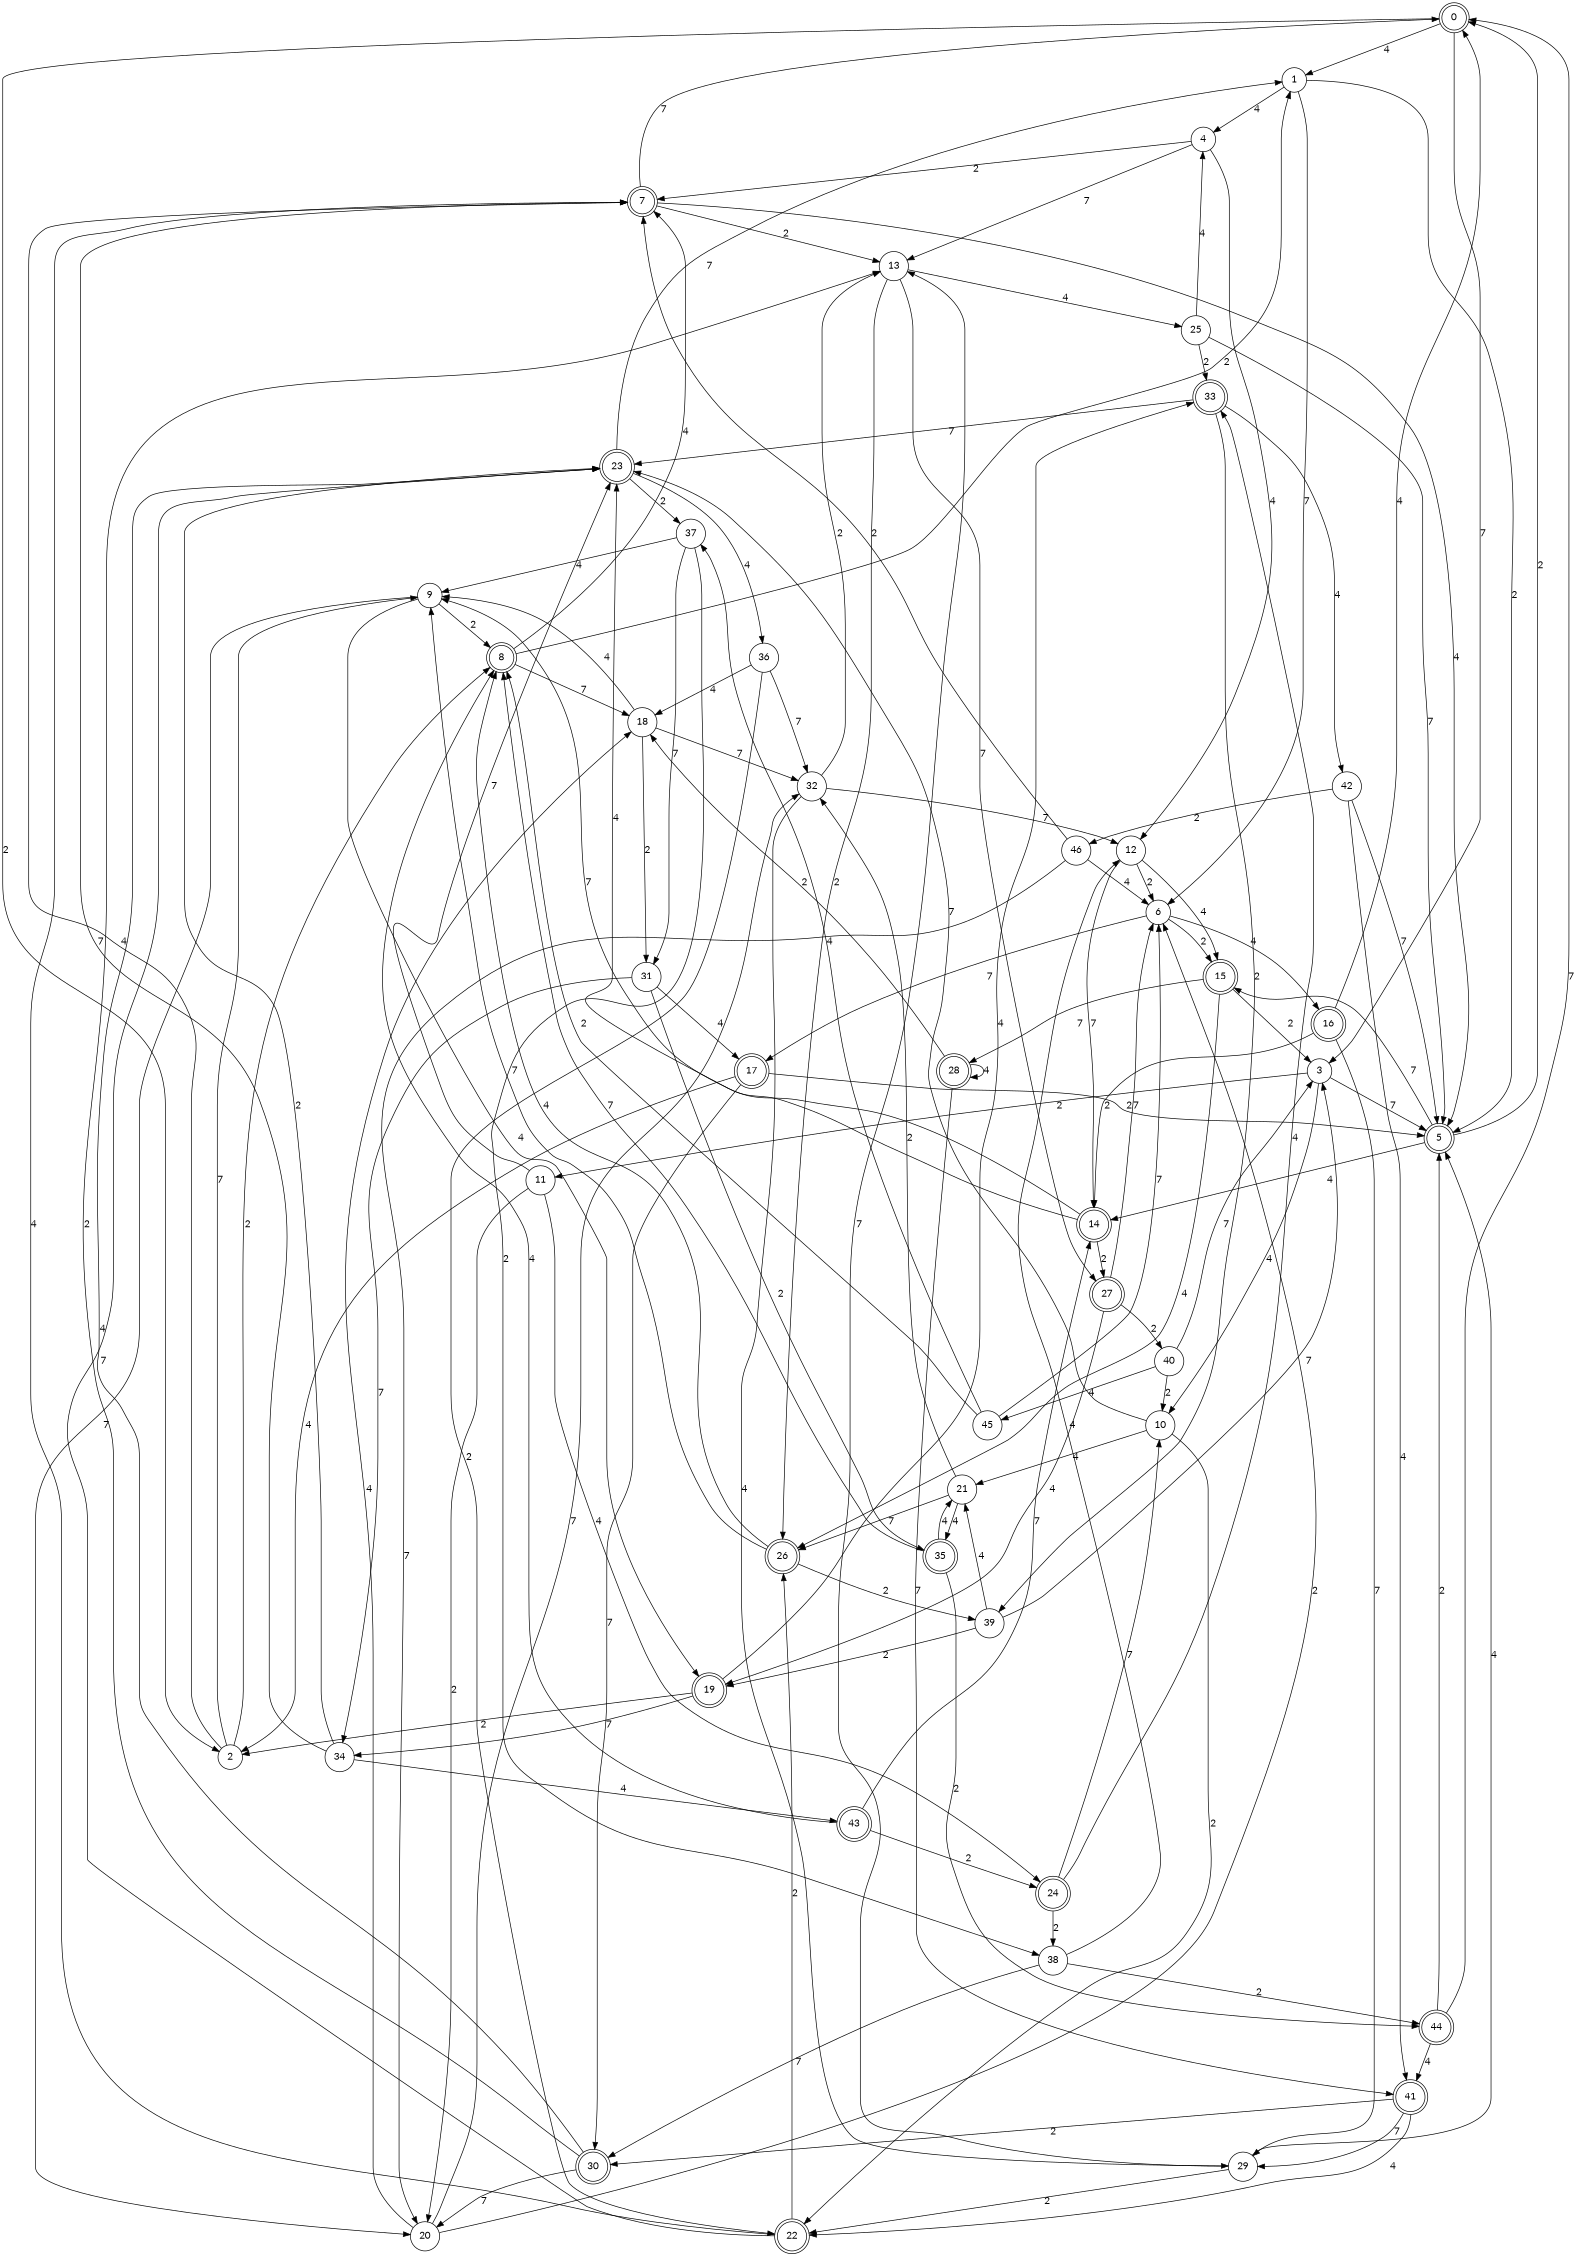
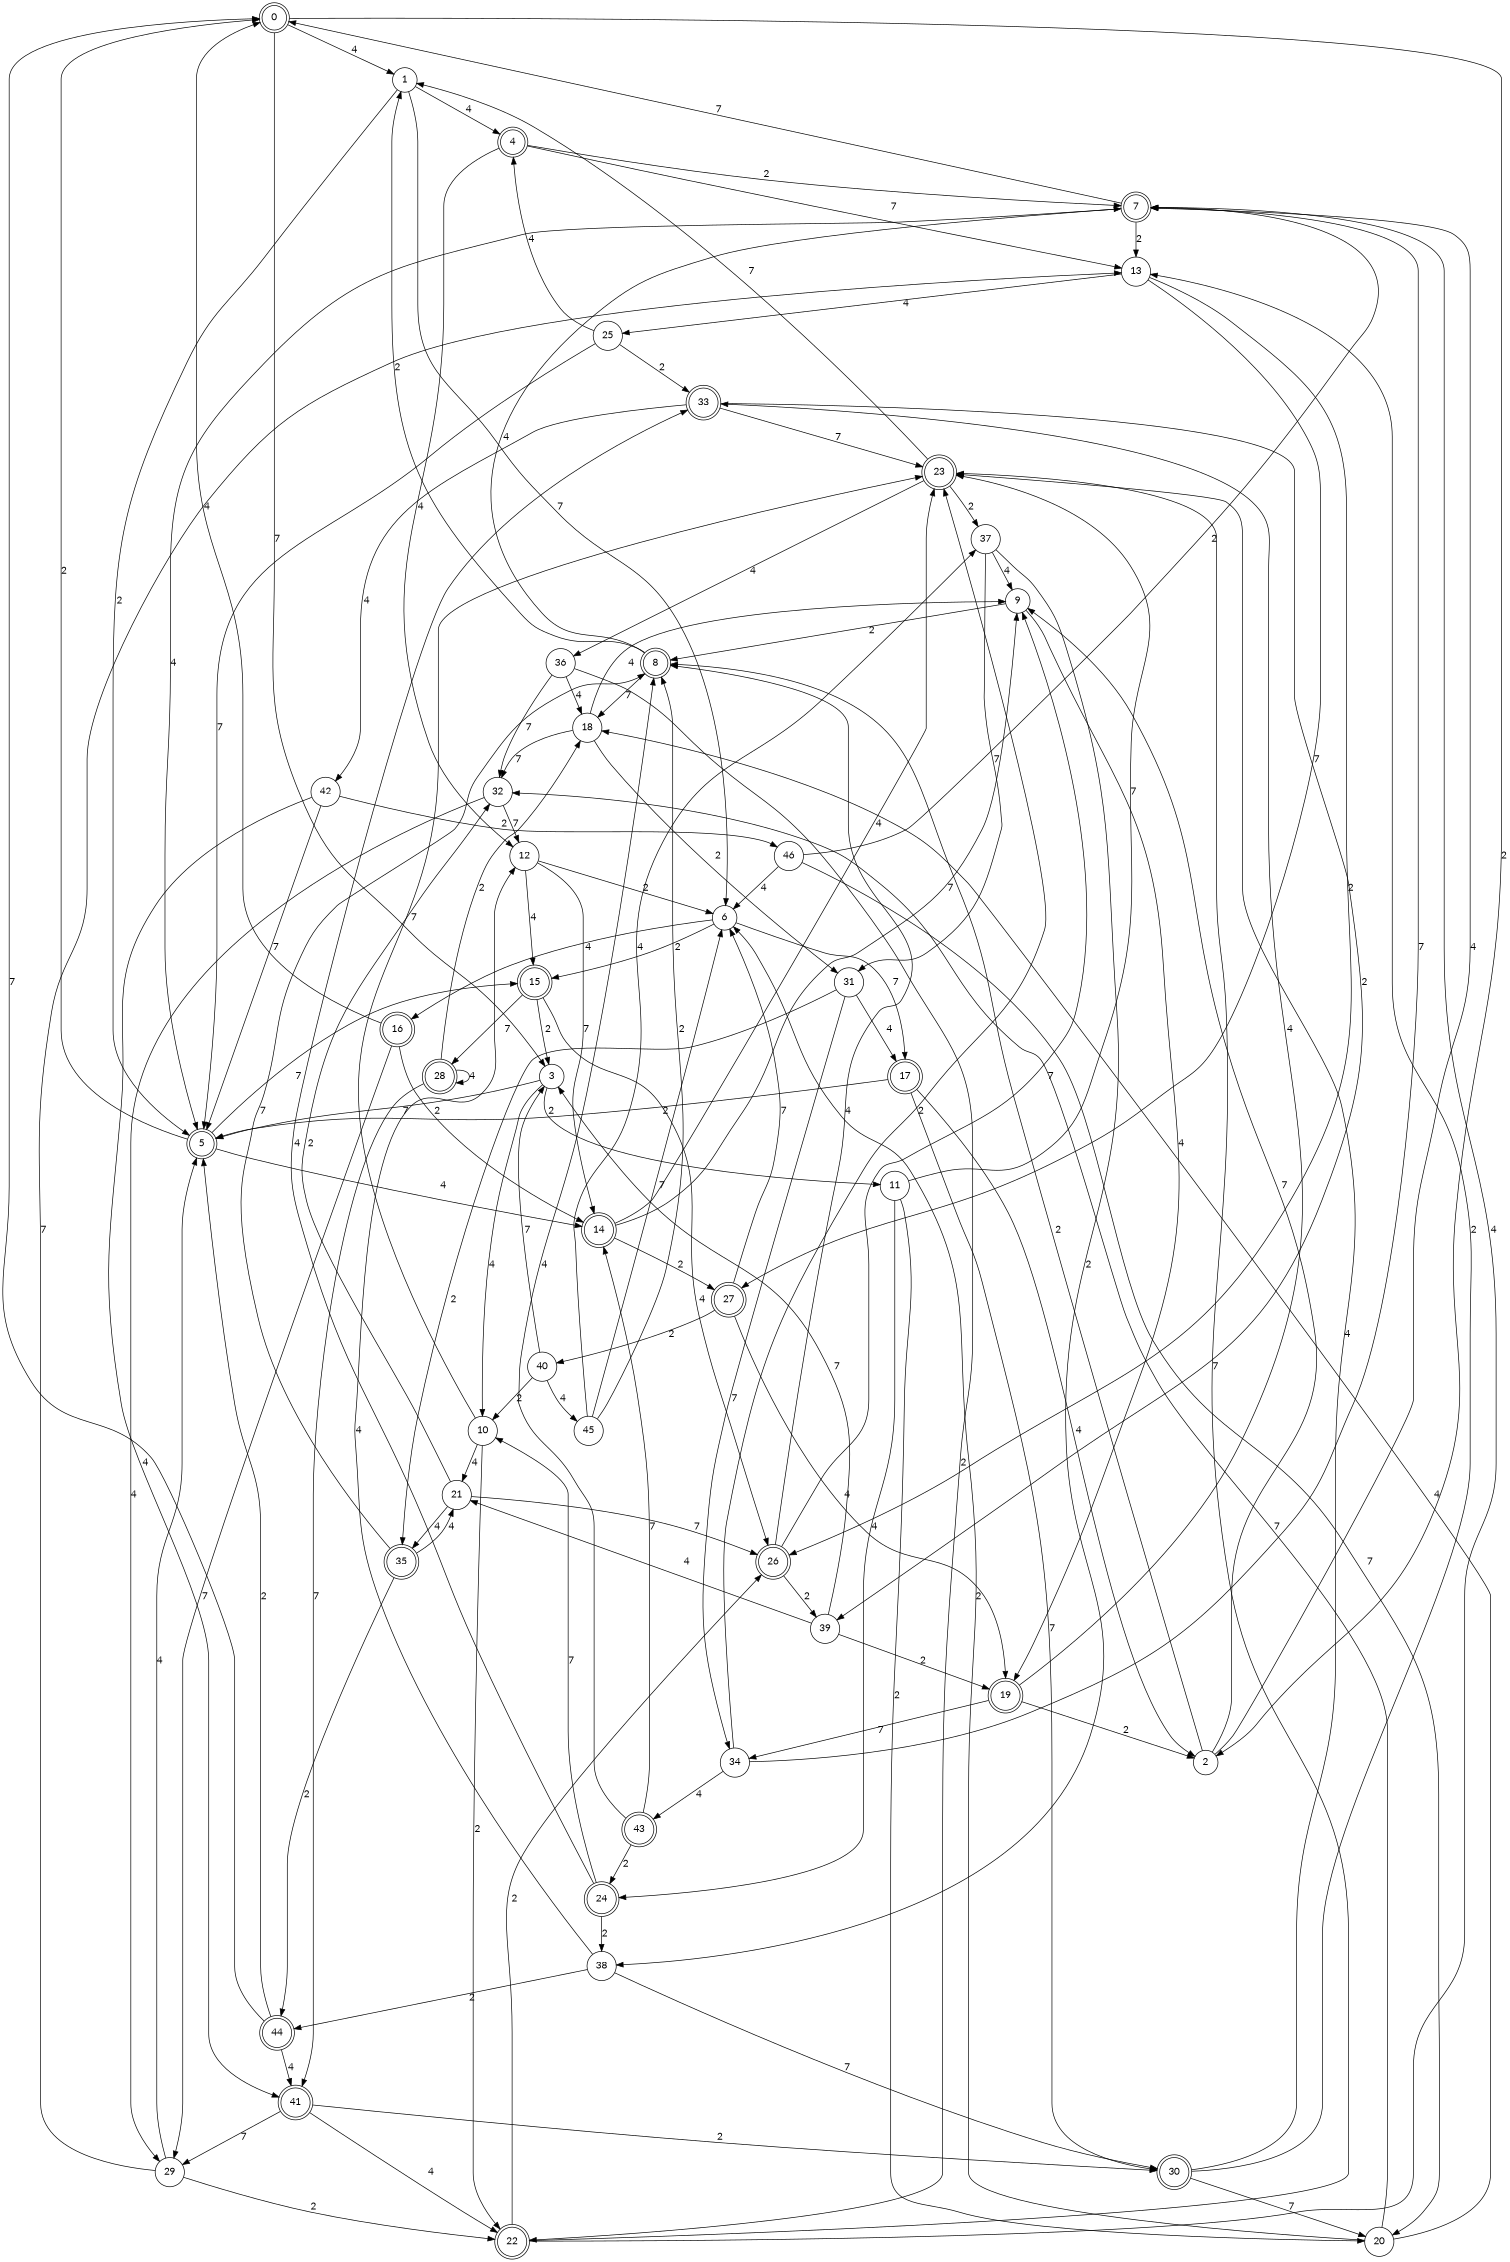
node "4": shape circle -> doublecircle
edge "32" -> "13": removed, label "2"
edge "9" -> "20": removed, label "7"
